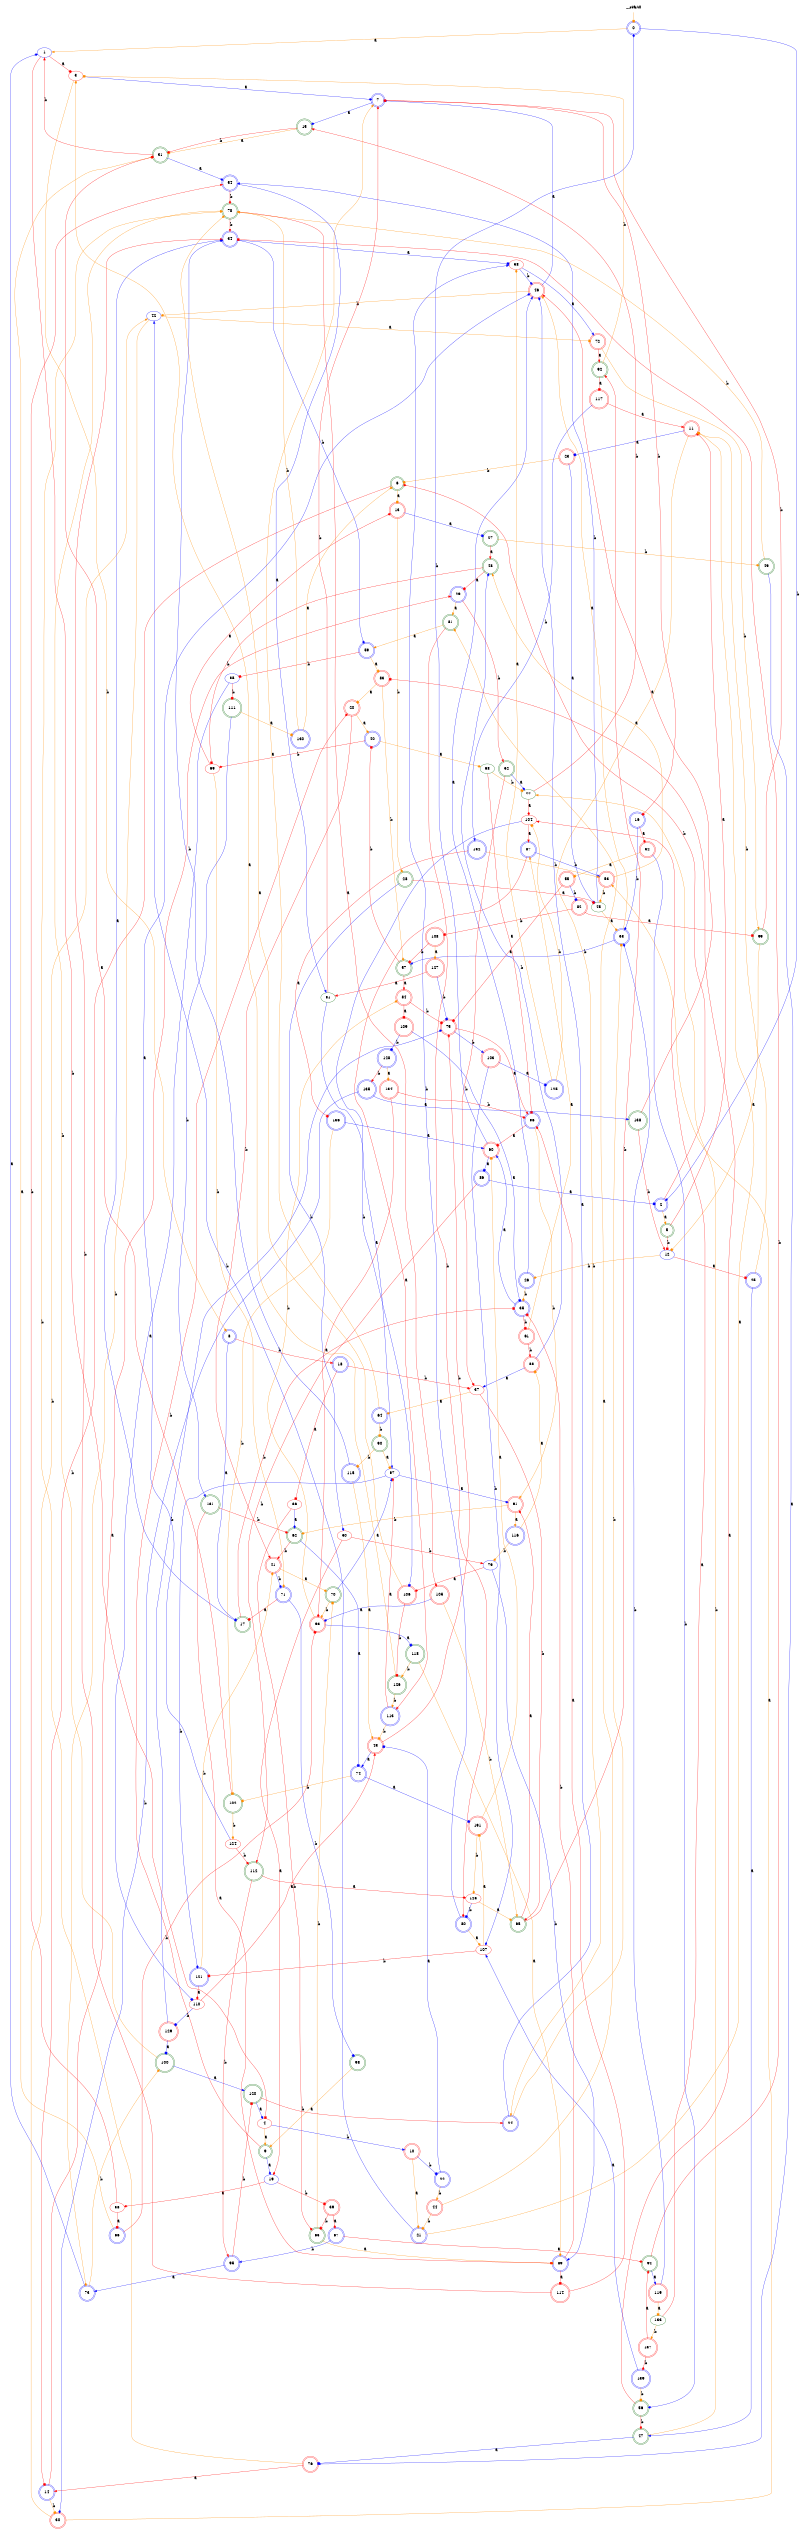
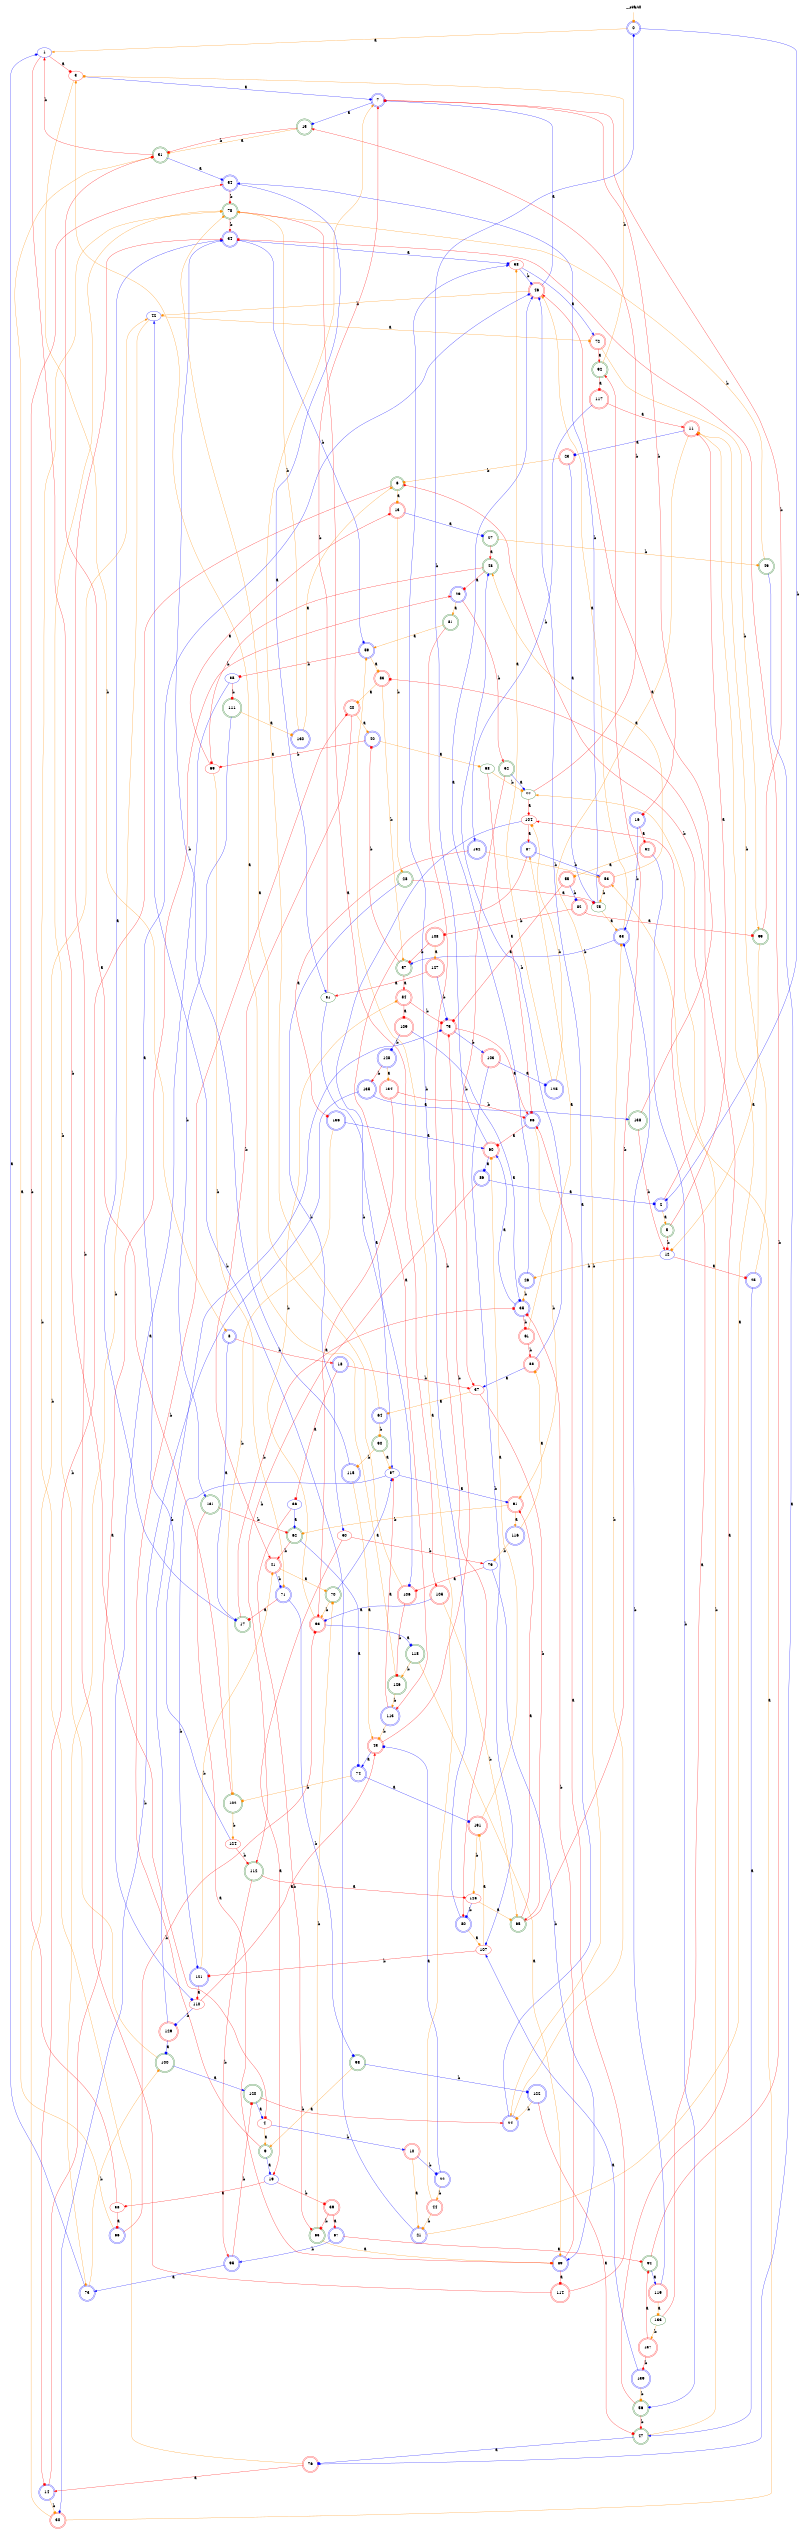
edge "44" -> "51": now "44" -> "59"
node "36": color red -> blue
node "122": added
